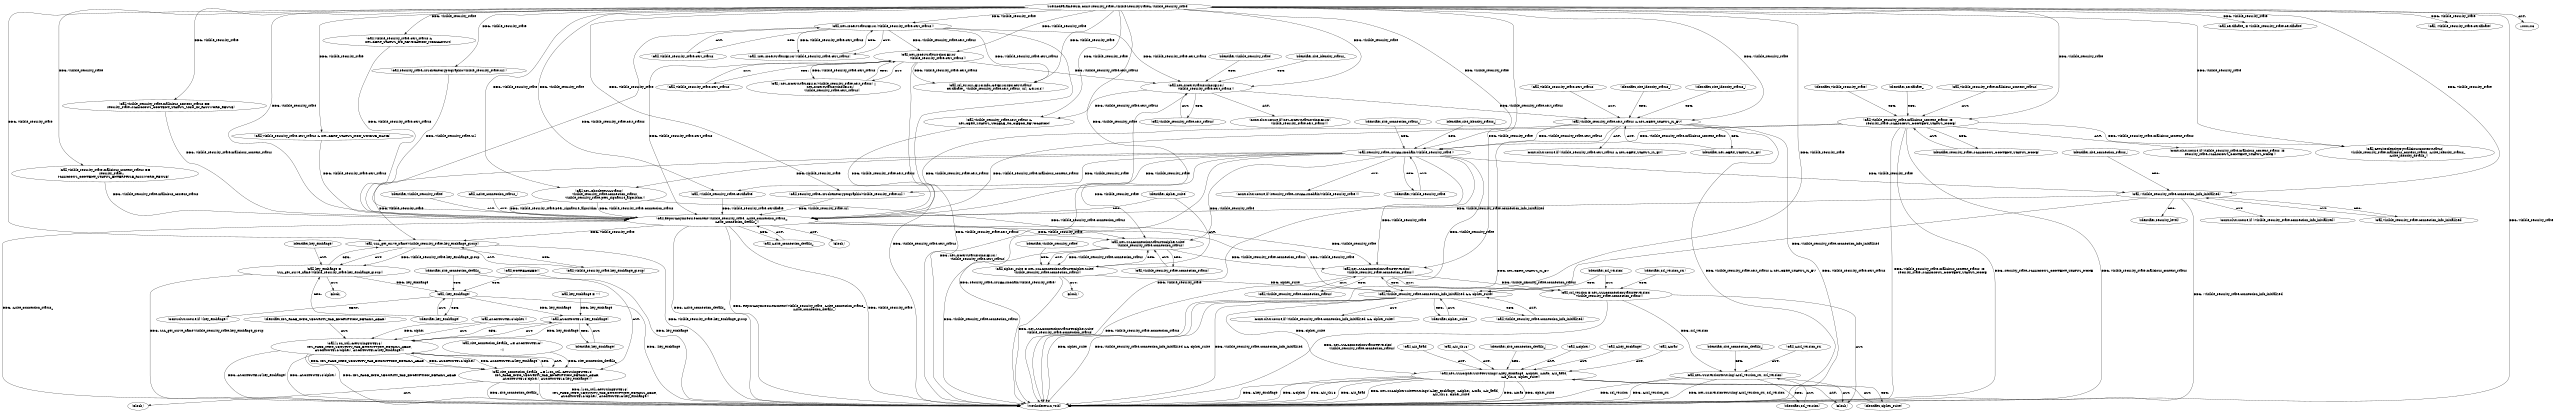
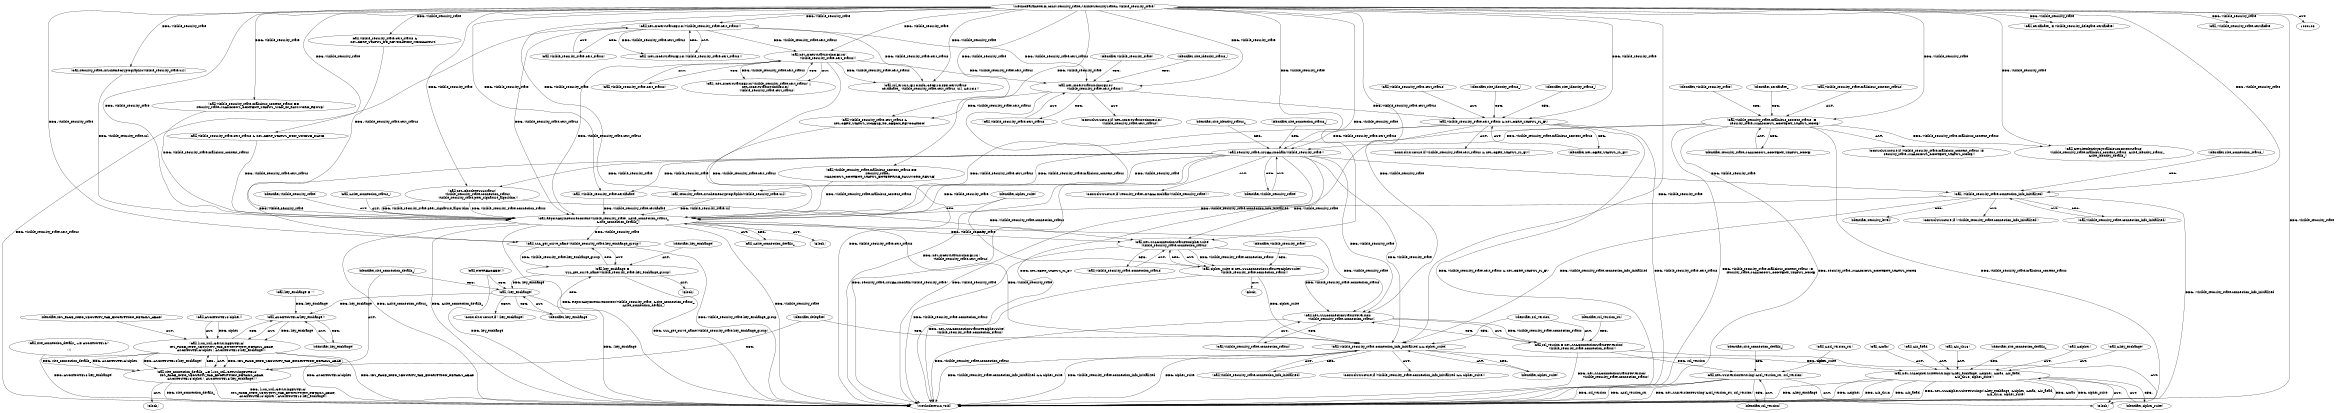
node "(Call,certificate_ = visible_security_state.certificate)": label "(Call,certificate_ = visible_security_state.certificate)" -> "(Call,certificate_ = visible_security_delegate.certificate)"
node "(Call,visible_security_state.key_exchange_group)": removed
node "(Identifier,delegate)": added
